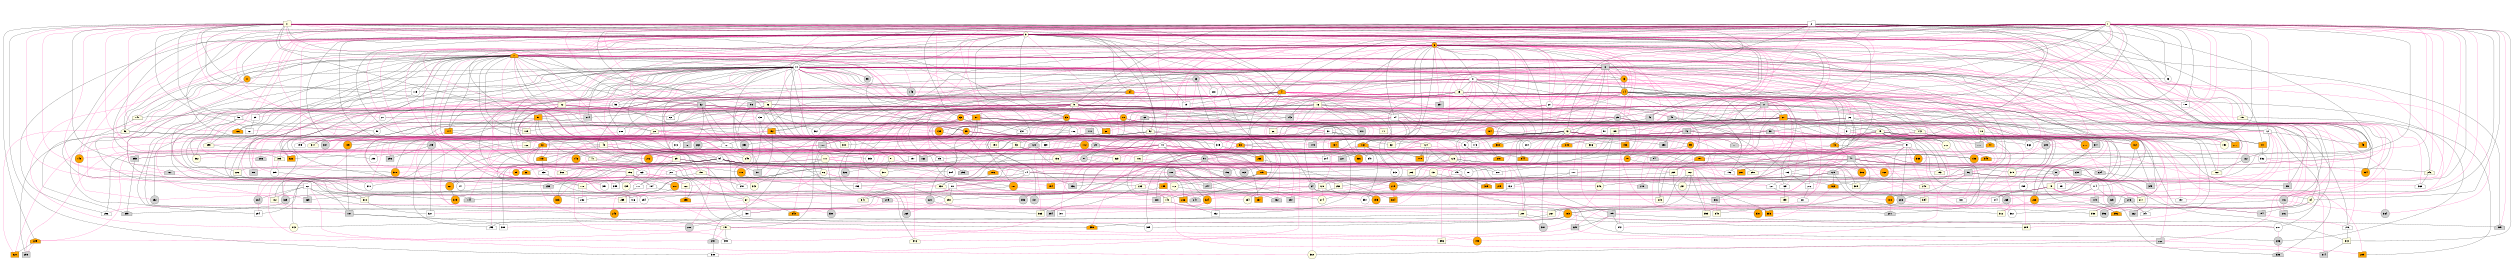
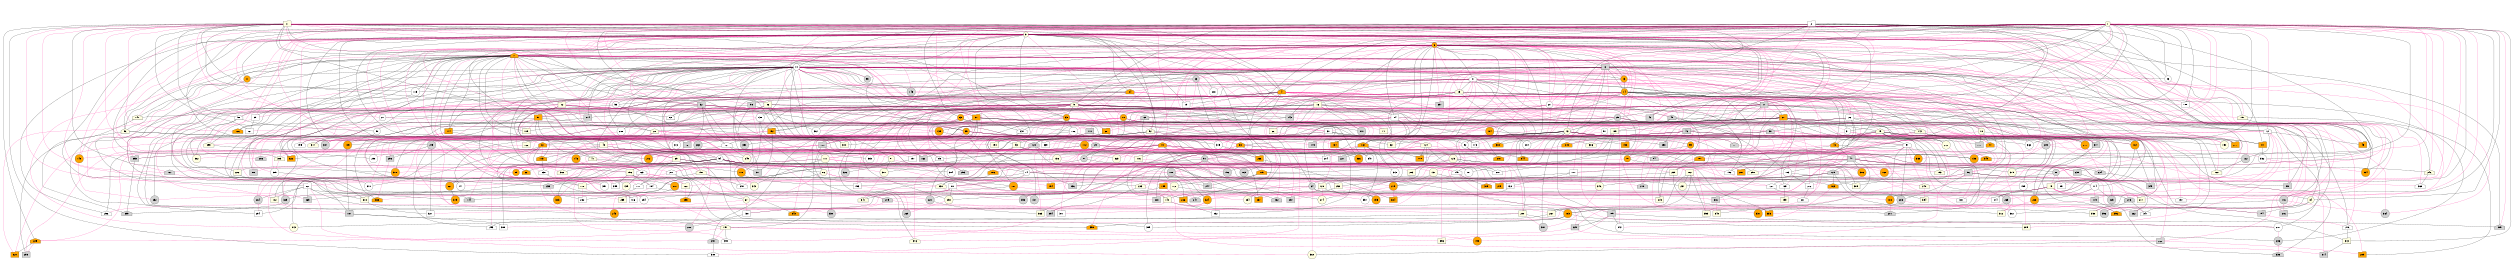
edge "10" -- "90": now "10" -- "353"
edge "43" -- "51": removed
node "40": fillcolor white -> orange
edge "54" -- "196": color black -> deeppink
node "338": added
